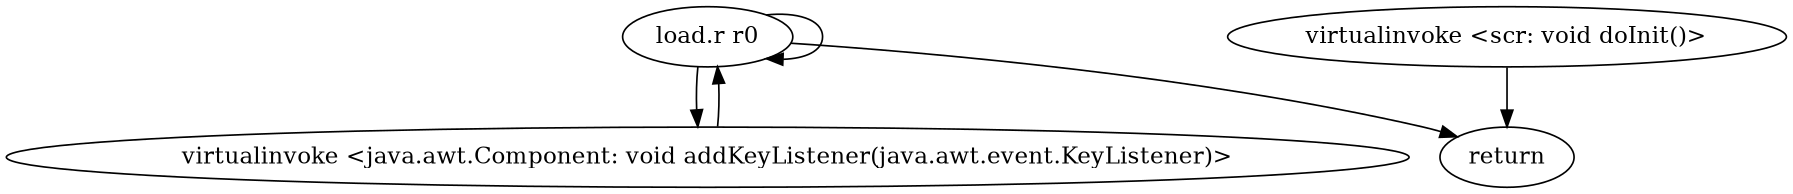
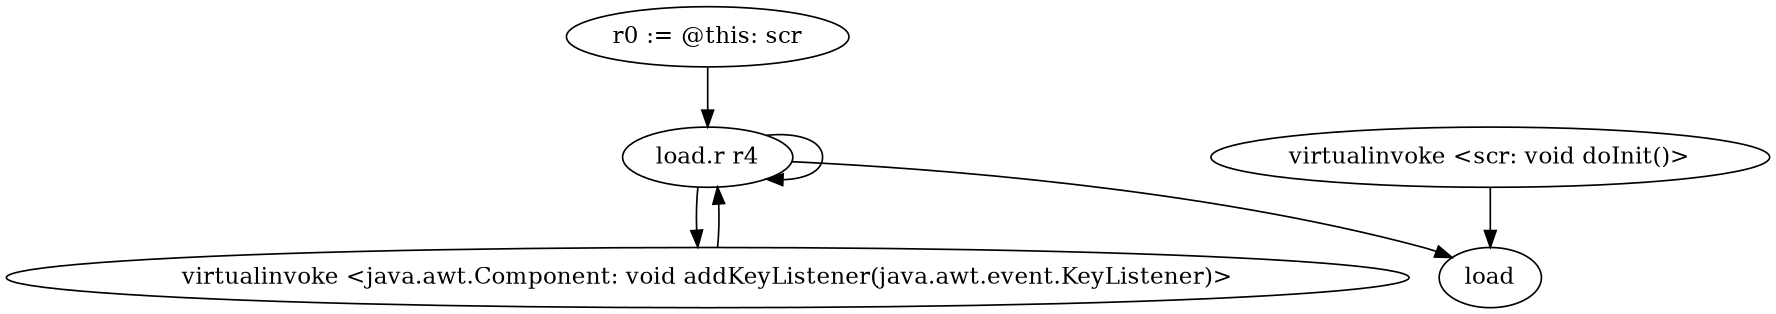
node "r0 := @this: scr": added
node "load.r r0": label "load.r r0" -> "load.r r4"
node "return": label "return" -> "load"
